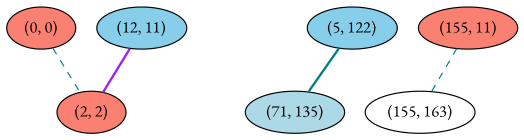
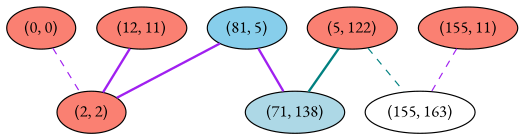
node "(12, 11)": fillcolor skyblue -> salmon
node "(81, 5)": added
node "(5, 122)": fillcolor skyblue -> salmon
edge "(0, 0)" -- "(2, 2)": color teal -> purple
edge "(5, 122)" -- "(155, 163)": added
edge "(155, 11)" -- "(155, 163)": color teal -> purple
node "(71, 135)": label "(71, 135)" -> "(71, 138)"
